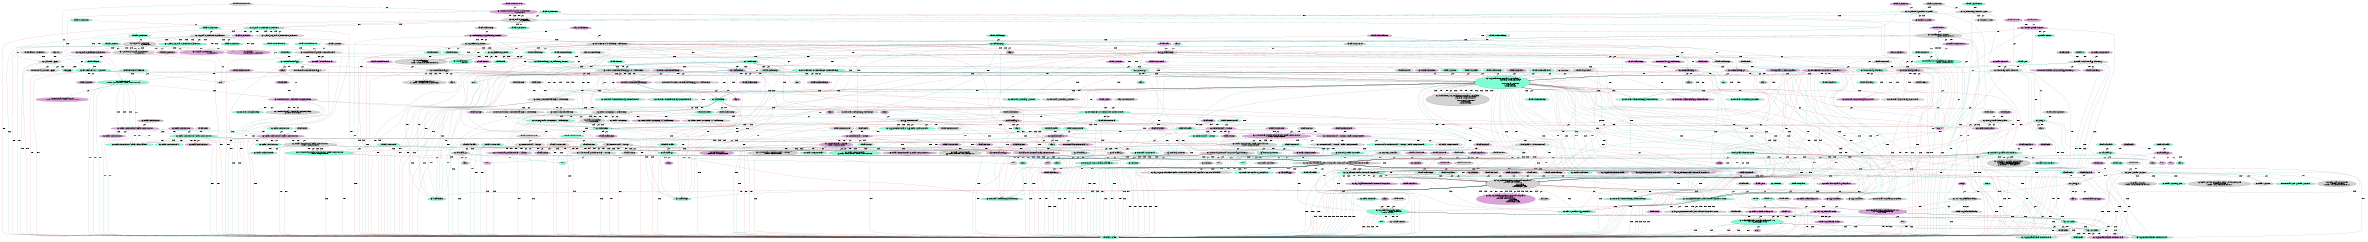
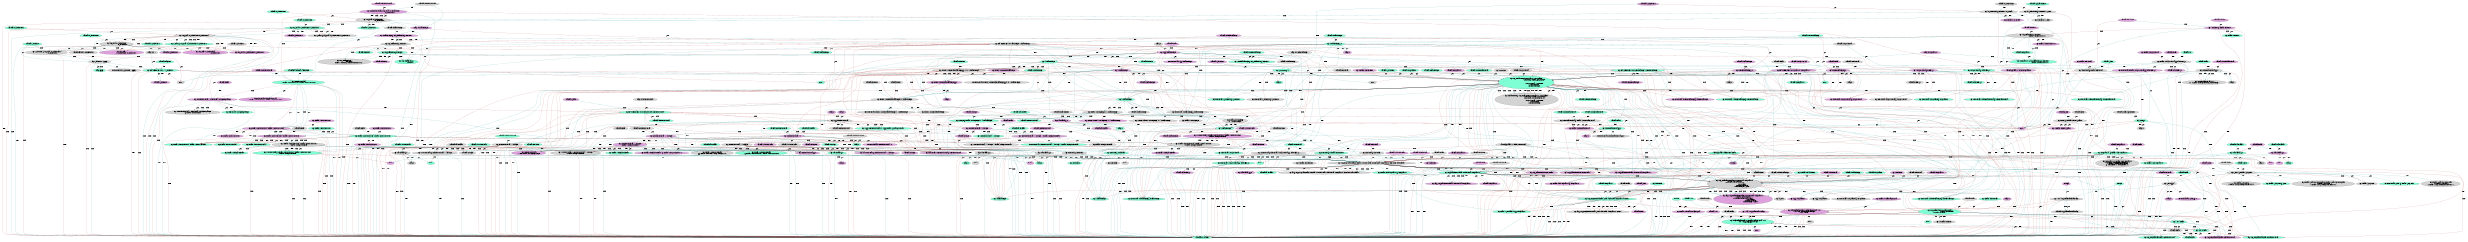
edge "(Call,u1_pic_order_cnt_type == 0)" -> "(Call,u1_pic_order_cnt_type == 1)": removed, label "DDG:"
node "(Identifier,ih264d_decode_order_thread)": label "(Identifier,ih264d_decode_order_thread)" -> "(Identifier,ih264d_decode_picture_thread)"
node "(Identifier,ih264d_recon_deblk_thread)": removed
